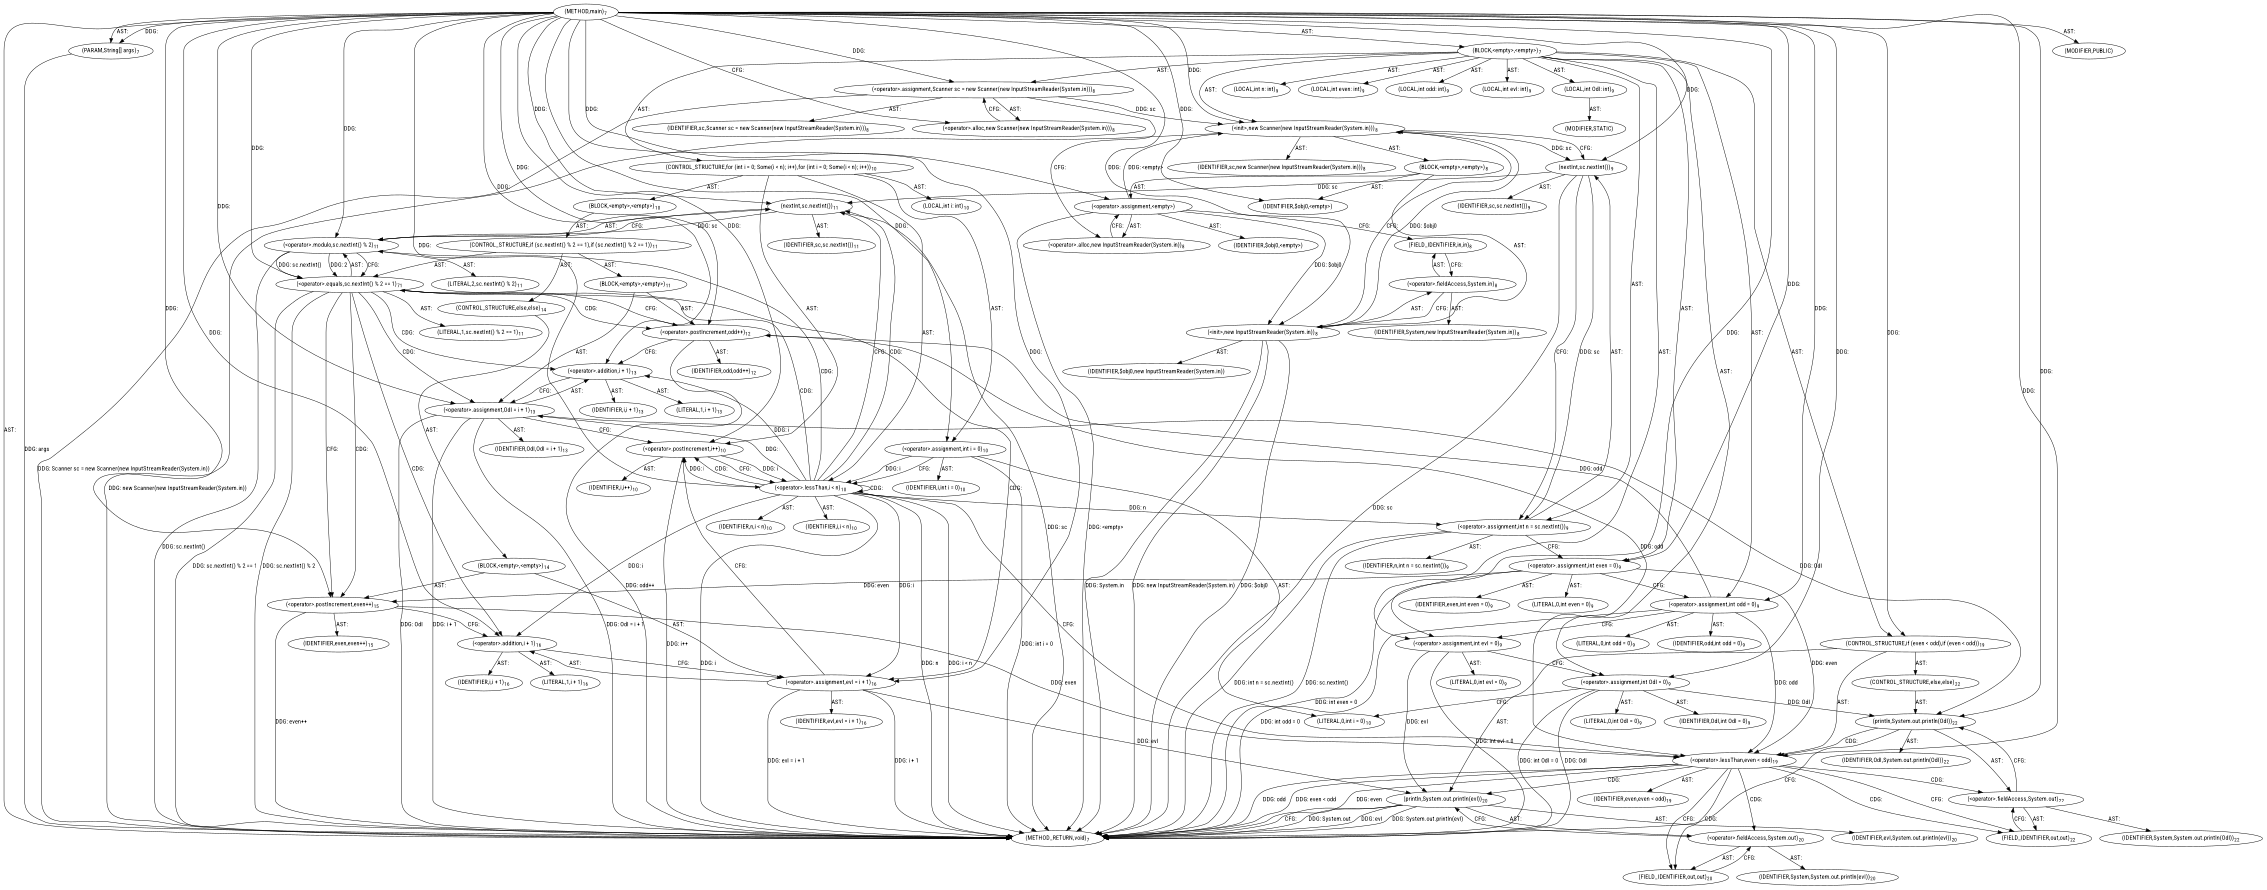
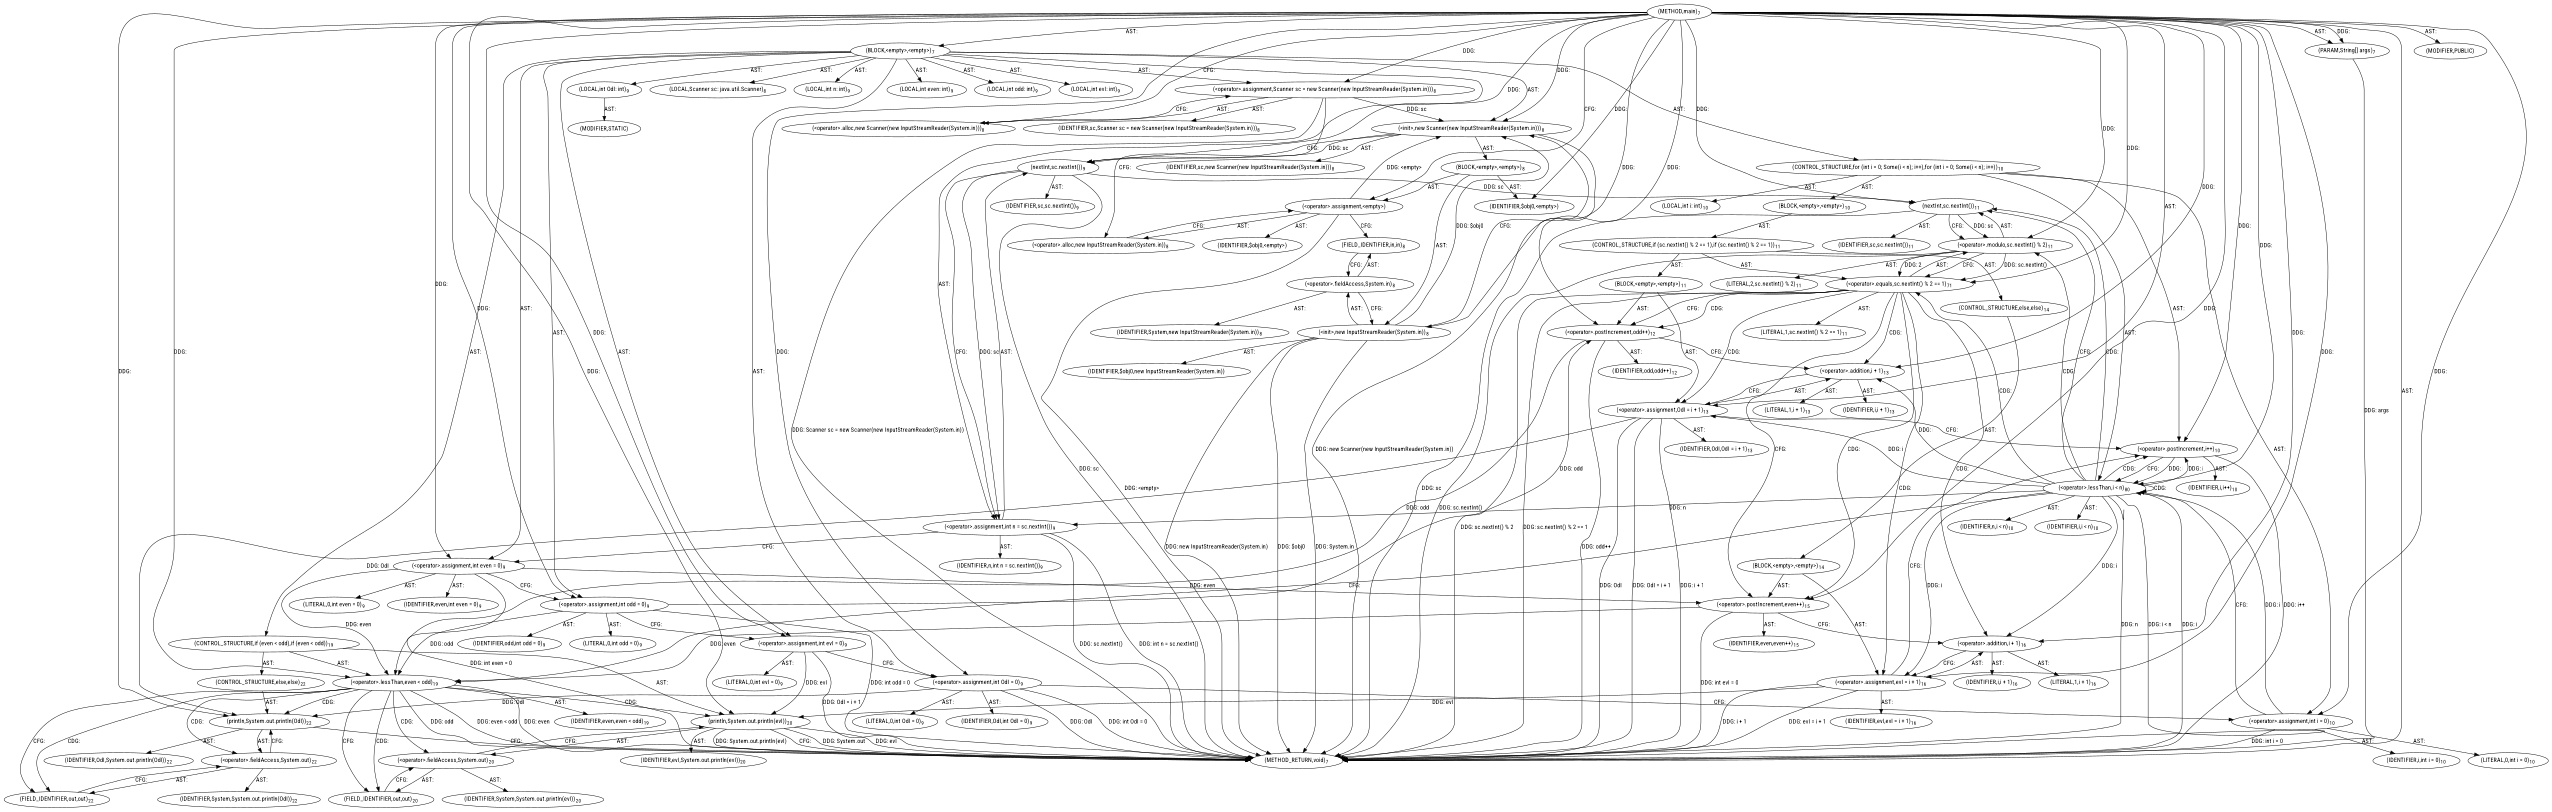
edge "(METHOD,main)" -> "(CONTROL_STRUCTURE,if (even < odd),if (even < odd))": now "(METHOD,main)" -> "(println,System.out.println(evI))"
node "(LOCAL,Scanner sc: java.util.Scanner)": added
edge "(METHOD,main)" -> "(<operator>.assignment,<empty>)": label "DDG: " -> "CFG: "
edge "(METHOD,main)" -> "(<operator>.assignment,OdI = i + 1)": label "DDG: " -> "AST: "
edge "(<operator>.assignment,<empty>)" -> "(<init>,new InputStreamReader(System.in))": removed, label "DDG: $obj0"
node "(<operator>.lessThan,i < n)": text "10" -> "80"
edge "(<operator>.assignment,int OdI = 0)" -> "(LITERAL,0,int i = 0)": now "(<operator>.assignment,int OdI = 0)" -> "(<operator>.assignment,int i = 0)"
edge "(<operator>.postIncrement,even++)" -> "(METHOD_RETURN,void)": label "DDG: even++" -> "DDG: int evI = 0"
edge "(<operator>.assignment,int evI = 0)" -> "(METHOD_RETURN,void)": label "DDG: int evI = 0" -> "DDG: OdI = i + 1"
edge "(println,System.out.println(OdI))" -> "(<operator>.lessThan,even < odd)": reversed
